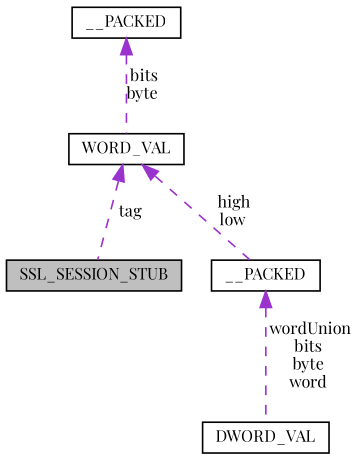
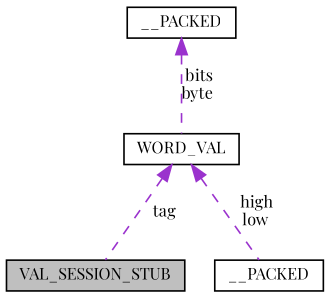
node "SSL_SESSION_STUB": label "SSL_SESSION_STUB" -> "VAL_SESSION_STUB"
node "DWORD_VAL": removed
